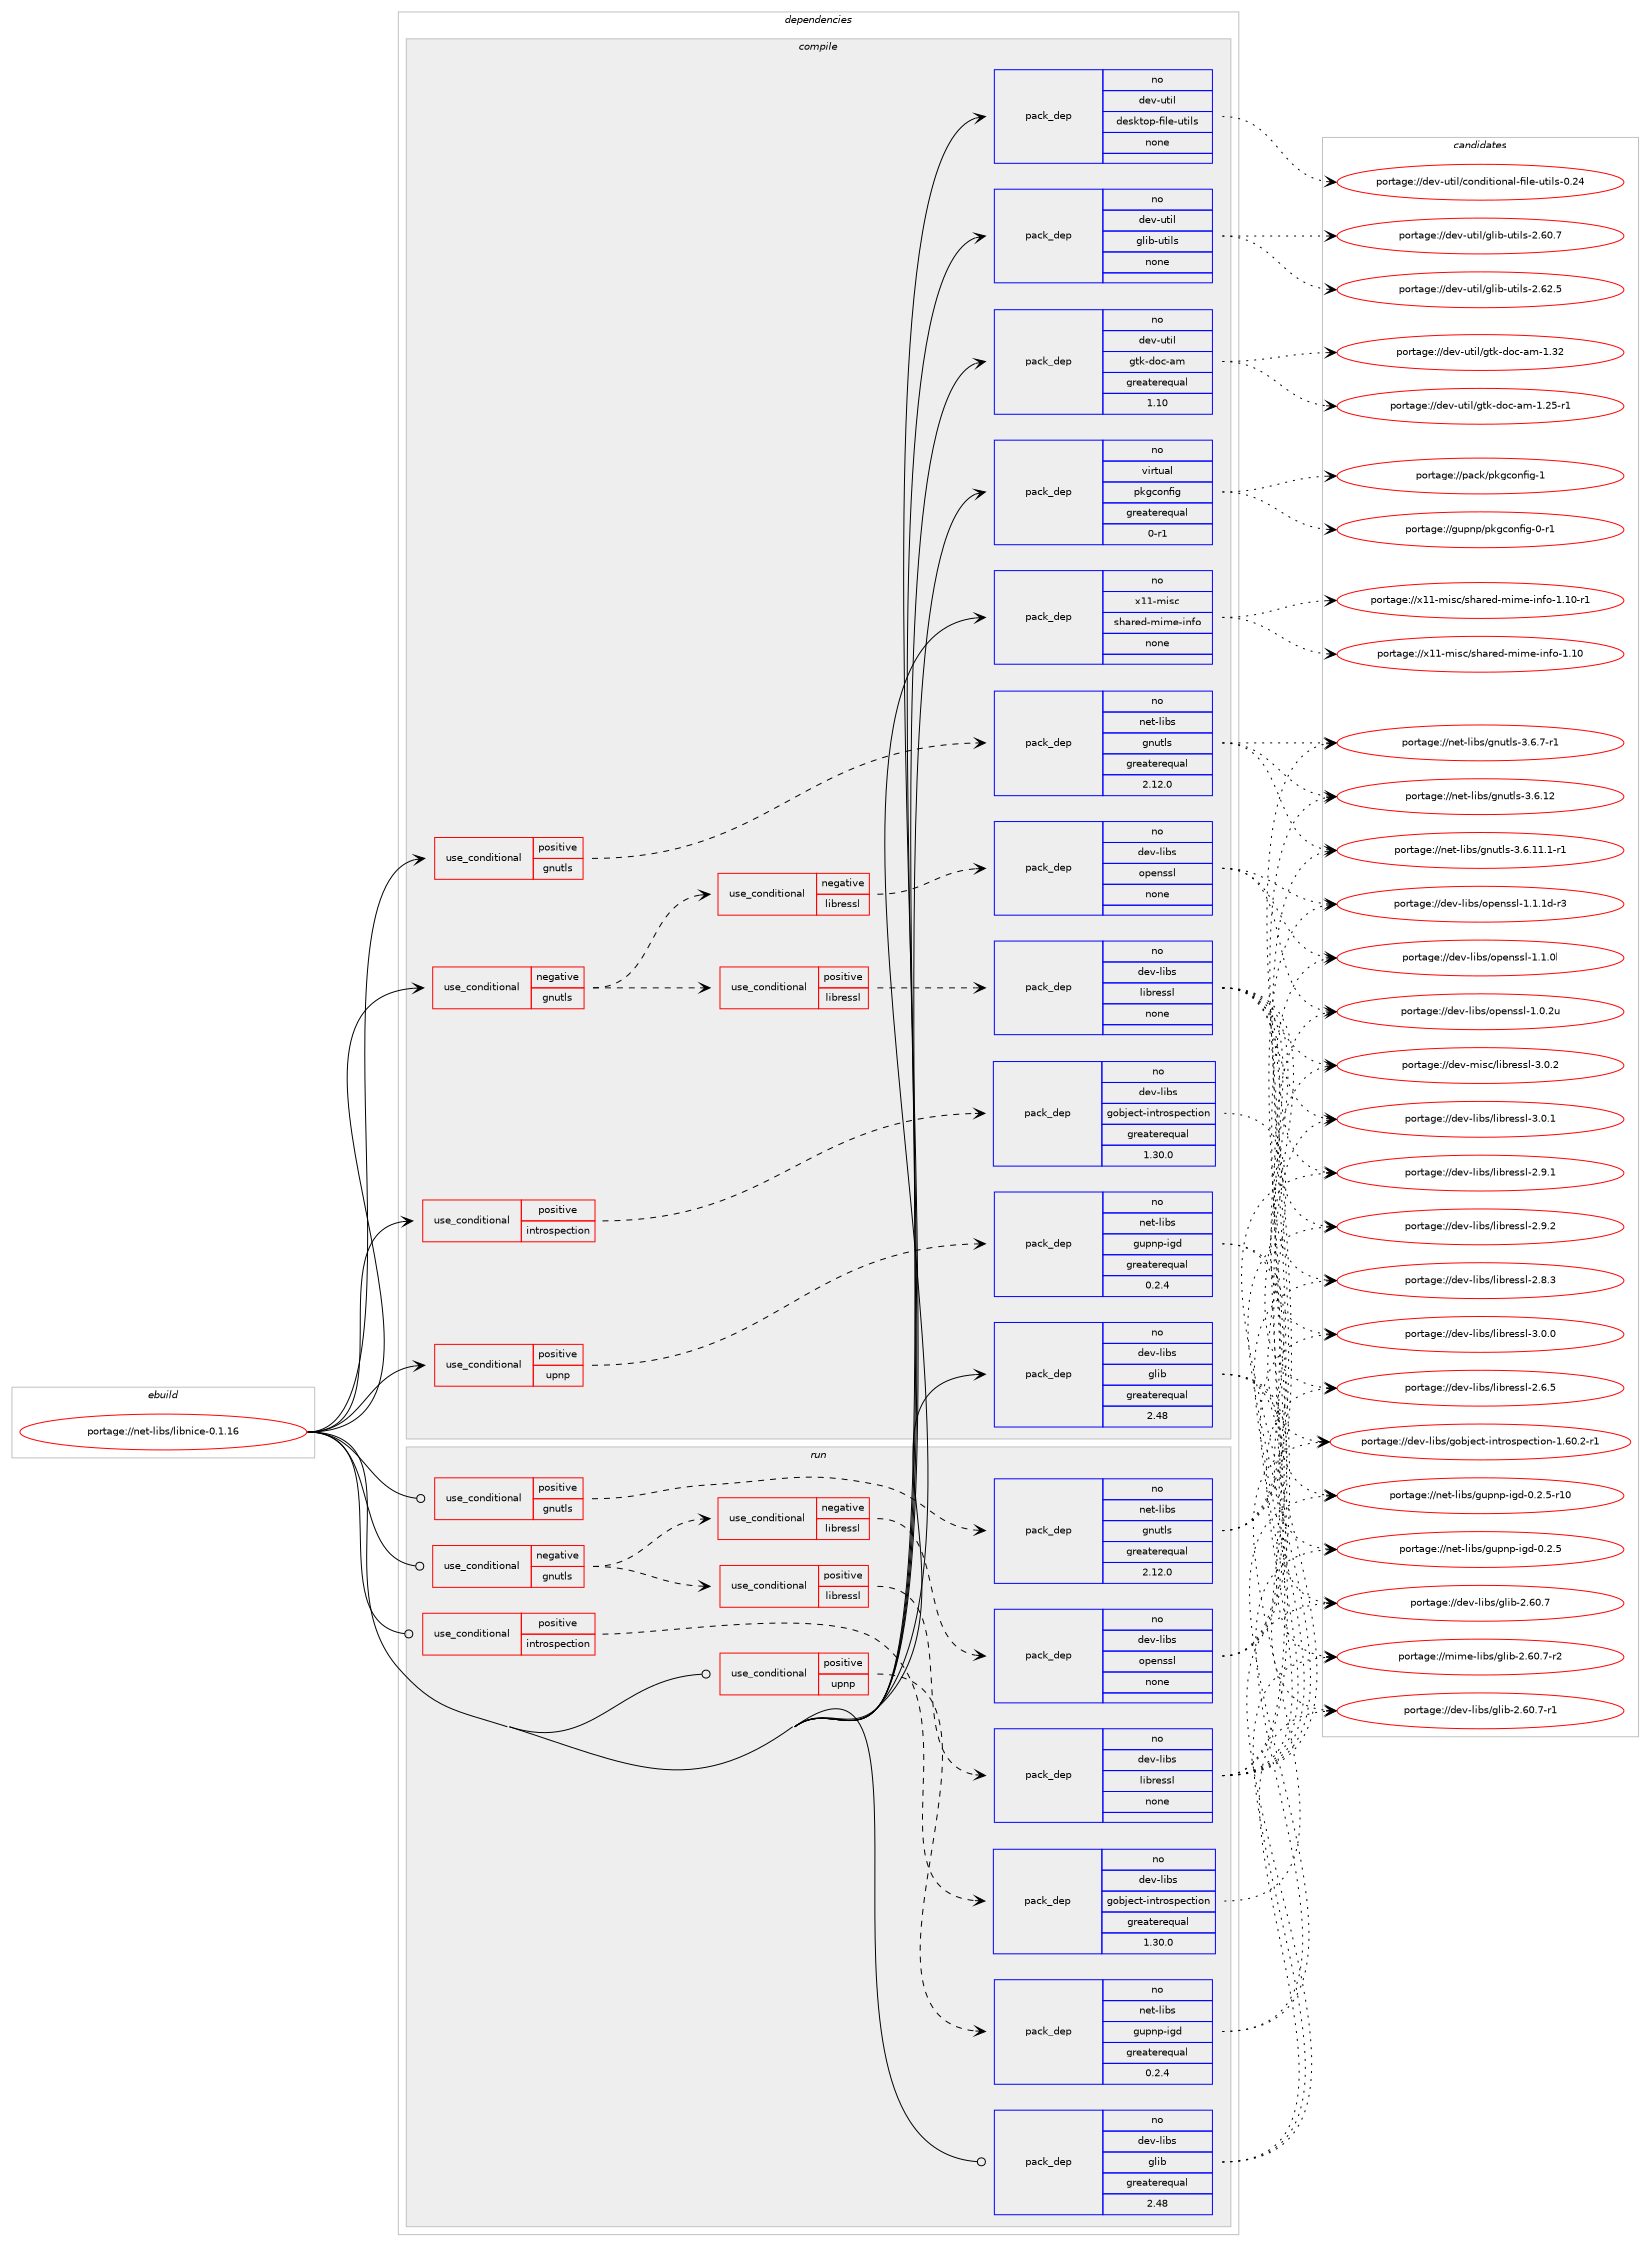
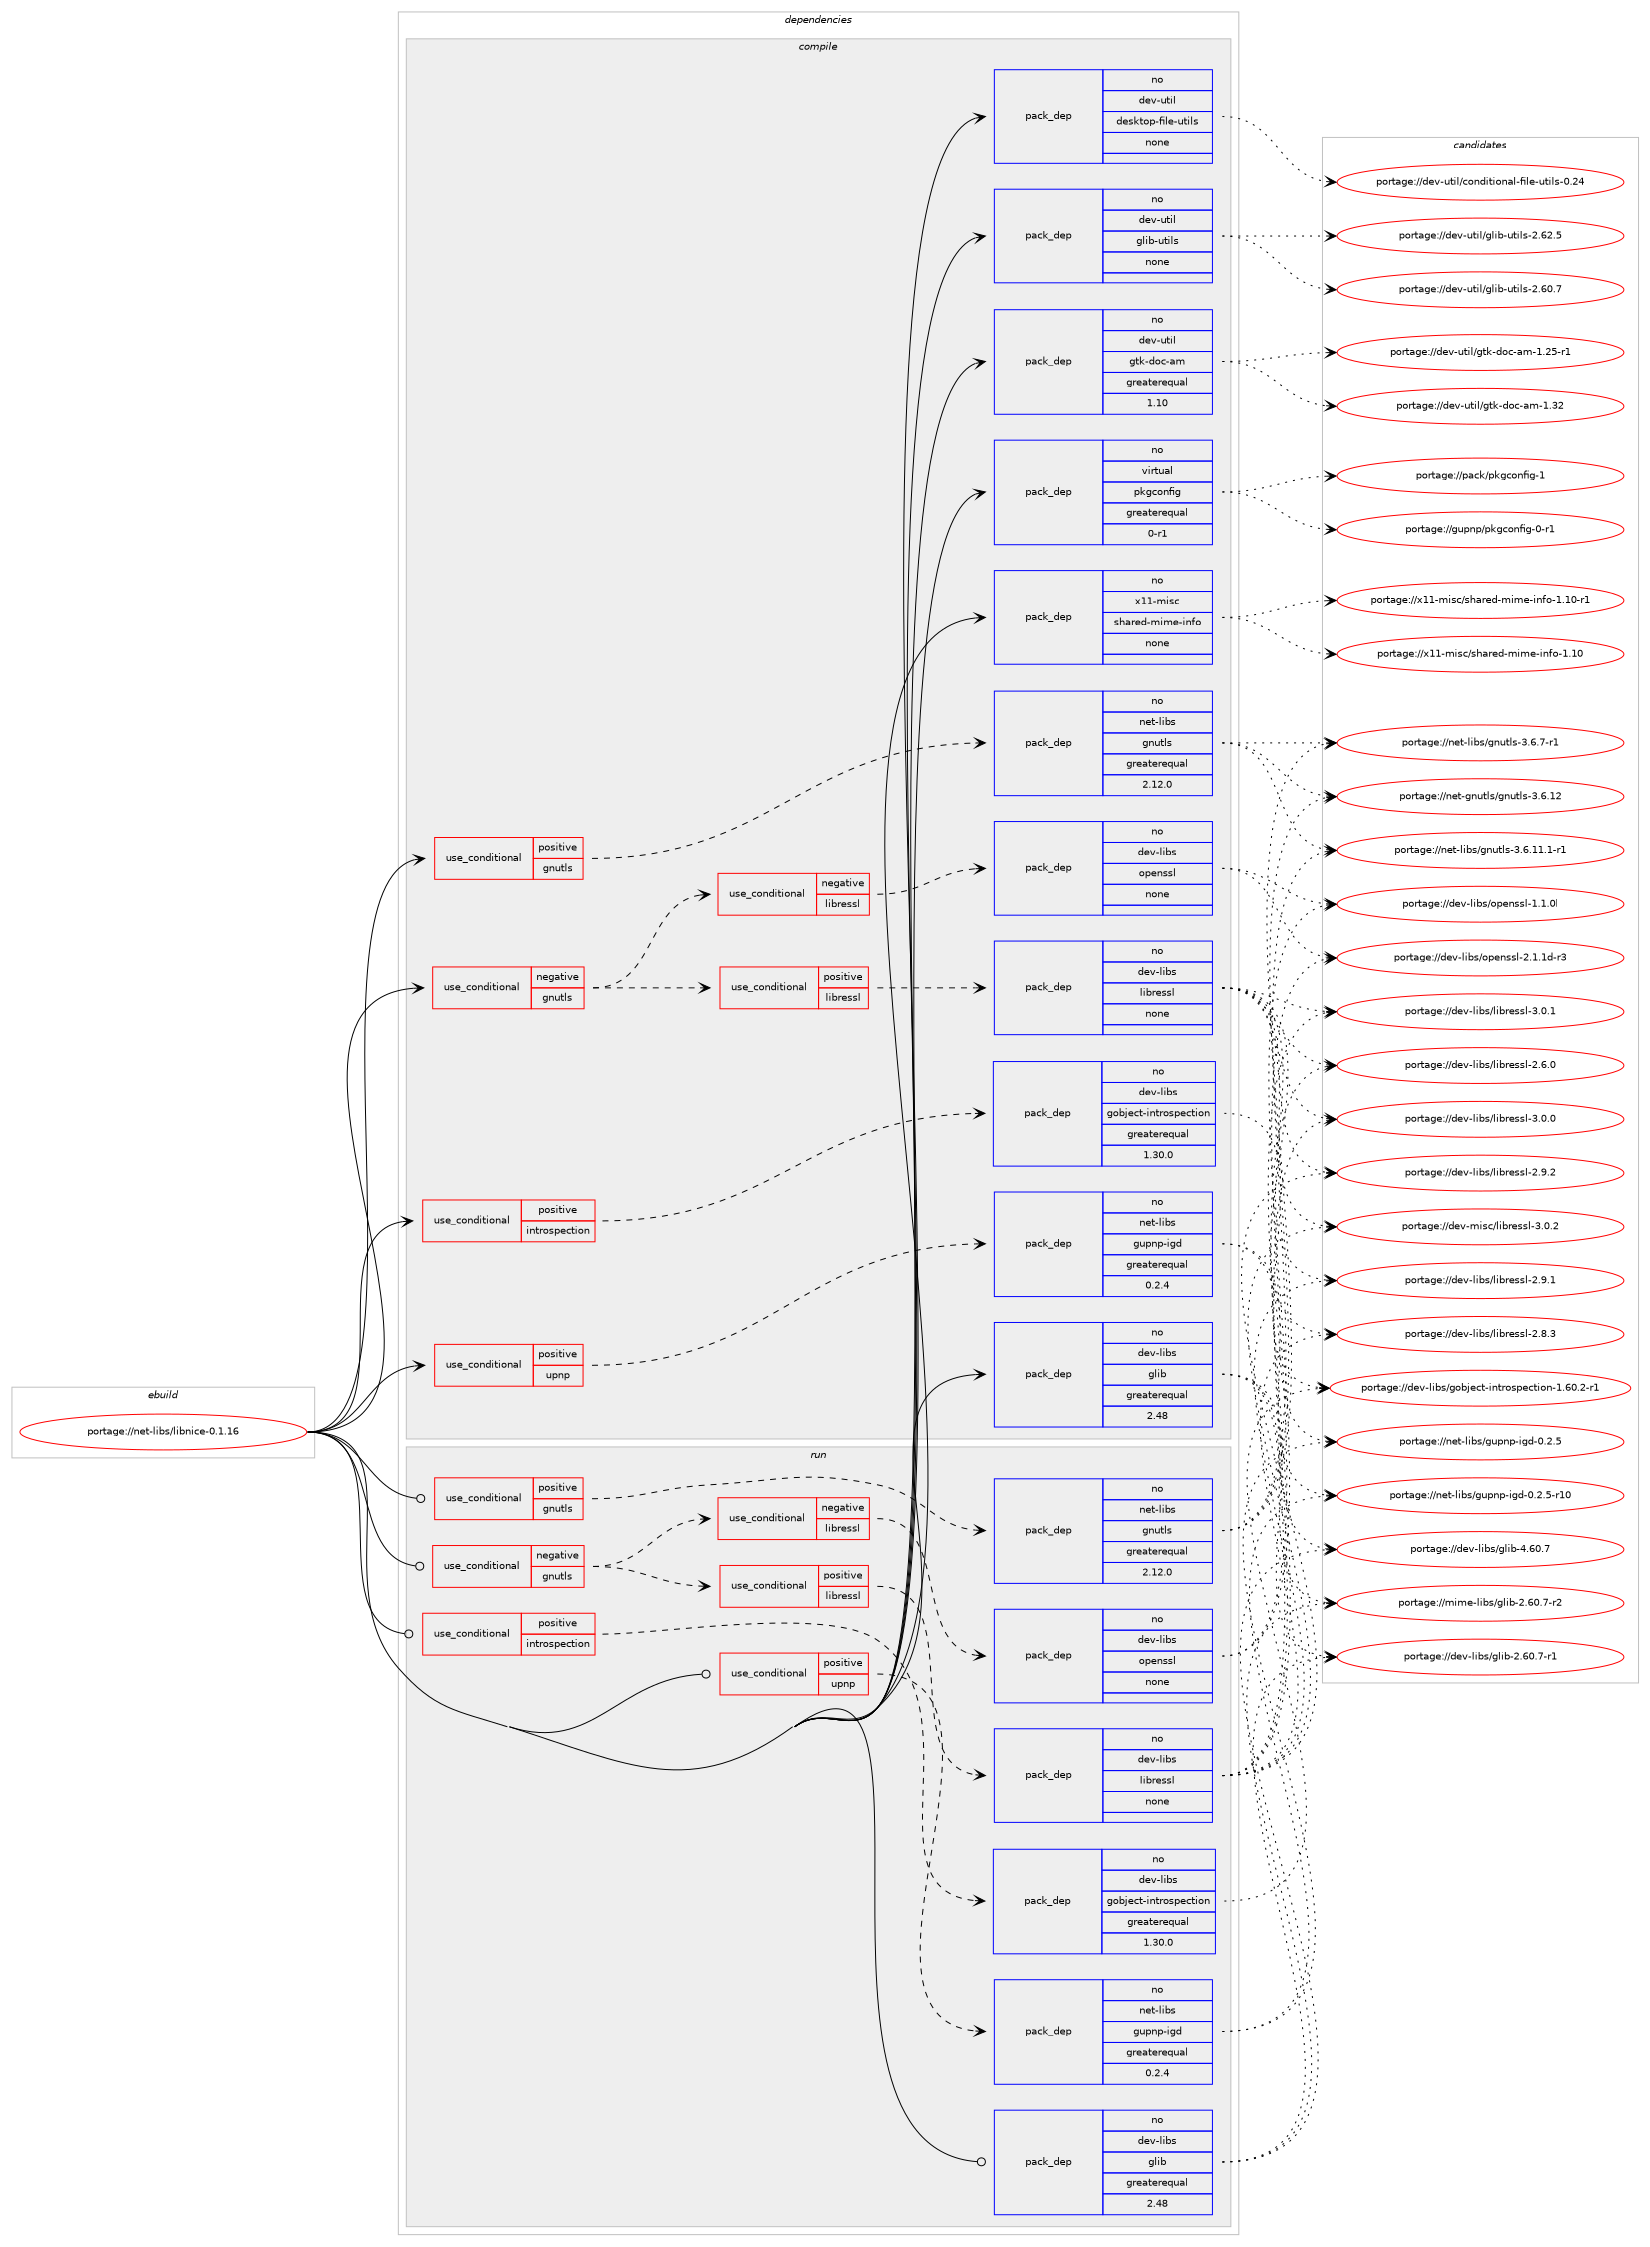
node "portage://net-libs/gnutls-3.6.12": label "portage://net-libs/gnutls-3.6.12" -> "portage://net-gnutls/gnutls-3.6.12"
node "portage://dev-libs/openssl-1.1.1d-r3": label "portage://dev-libs/openssl-1.1.1d-r3" -> "portage://dev-libs/openssl-2.1.1d-r3"
node "portage://dev-libs/openssl-1.0.2u": removed
node "portage://dev-libs/libressl-2.6.5": label "portage://dev-libs/libressl-2.6.5" -> "portage://dev-libs/libressl-2.6.0"
node "portage://dev-libs/glib-2.60.7": label "portage://dev-libs/glib-2.60.7" -> "portage://dev-libs/glib-4.60.7"
